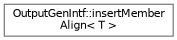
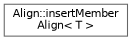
node "OutputGenIntf::insertMember Align< T >": label "OutputGenIntf::insertMember Align< T >" -> "Align::insertMember Align< T >"
